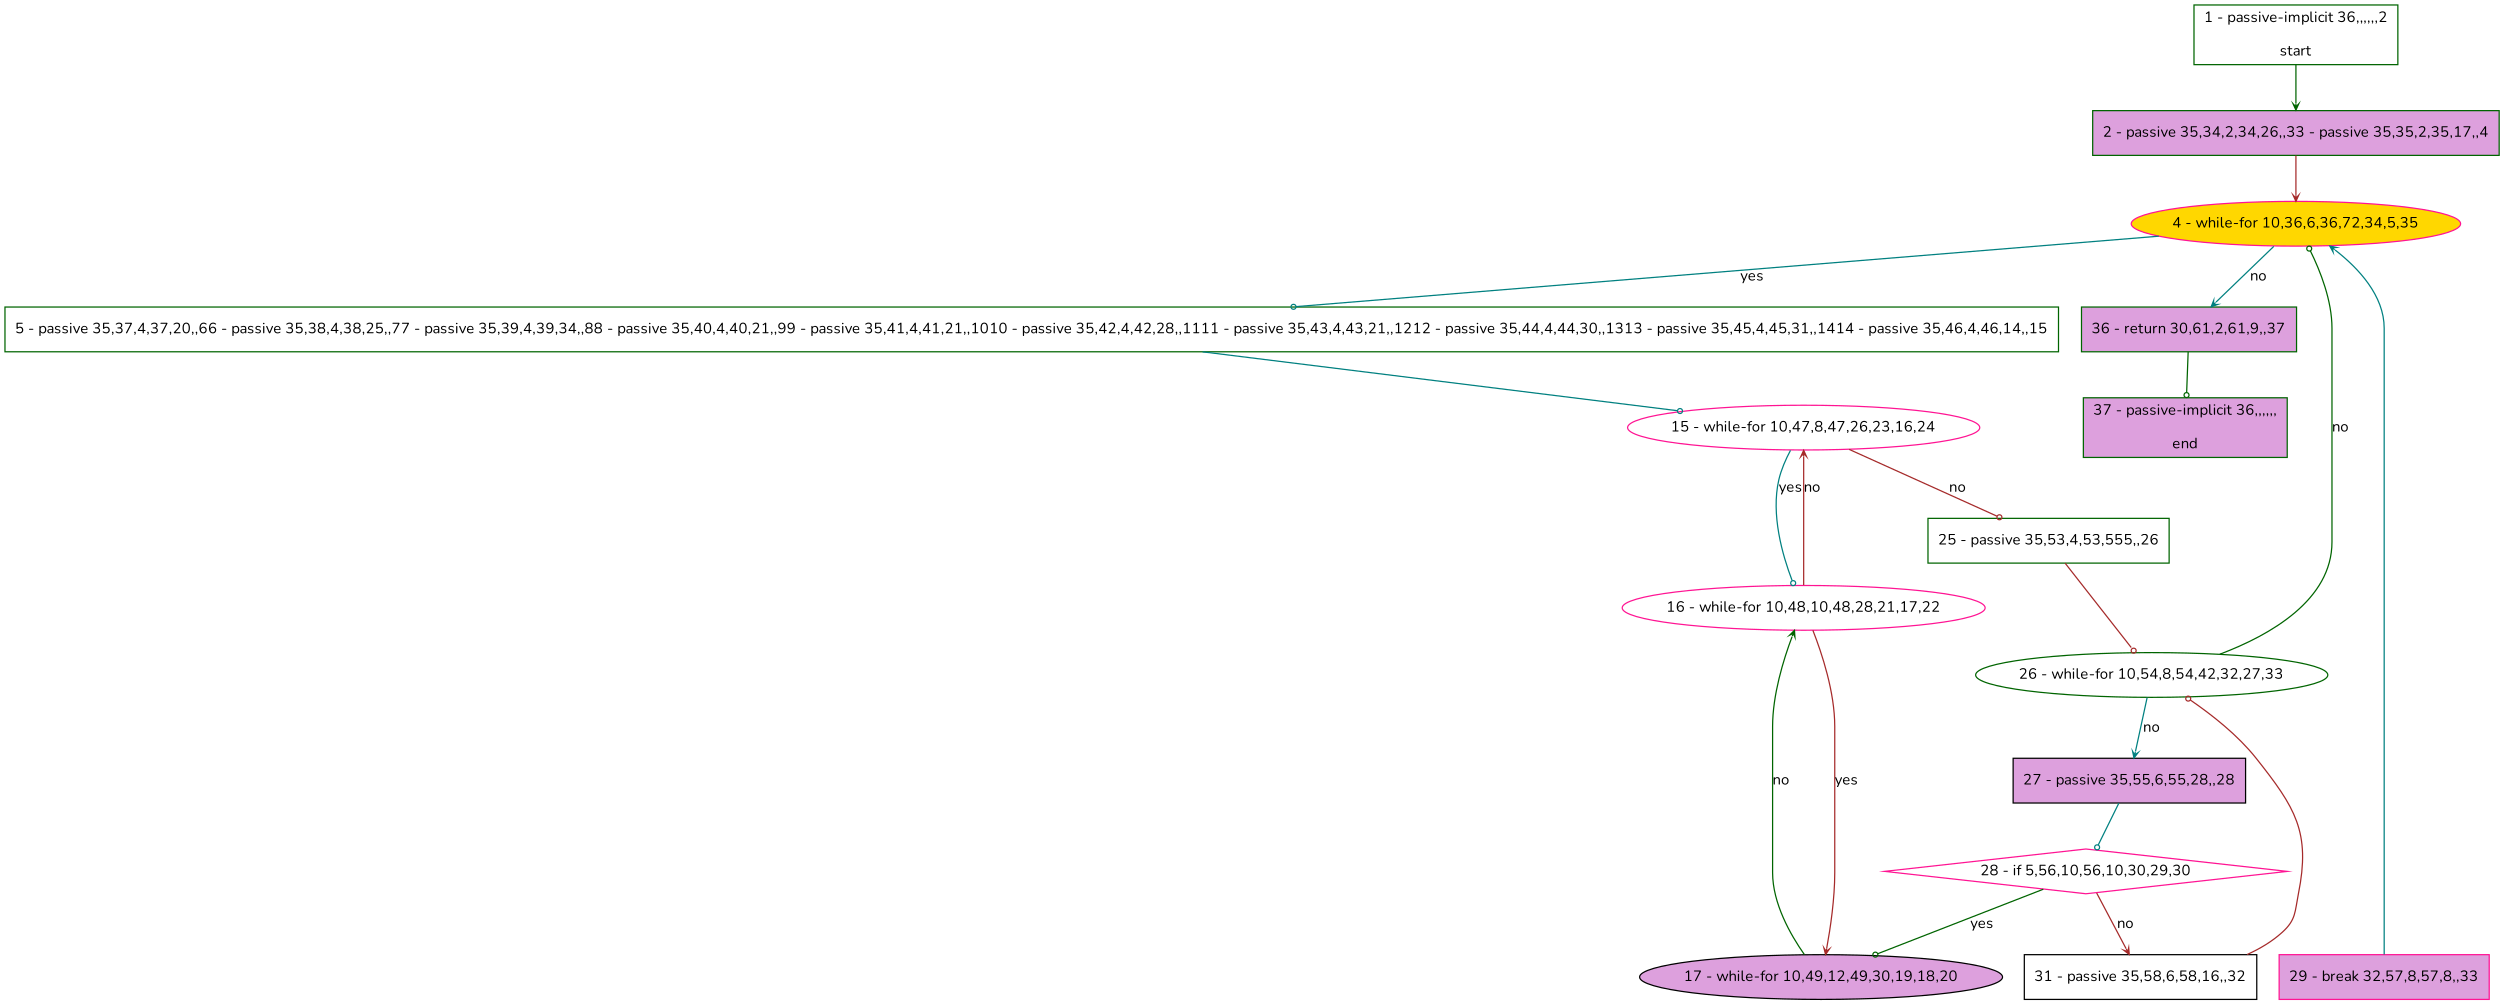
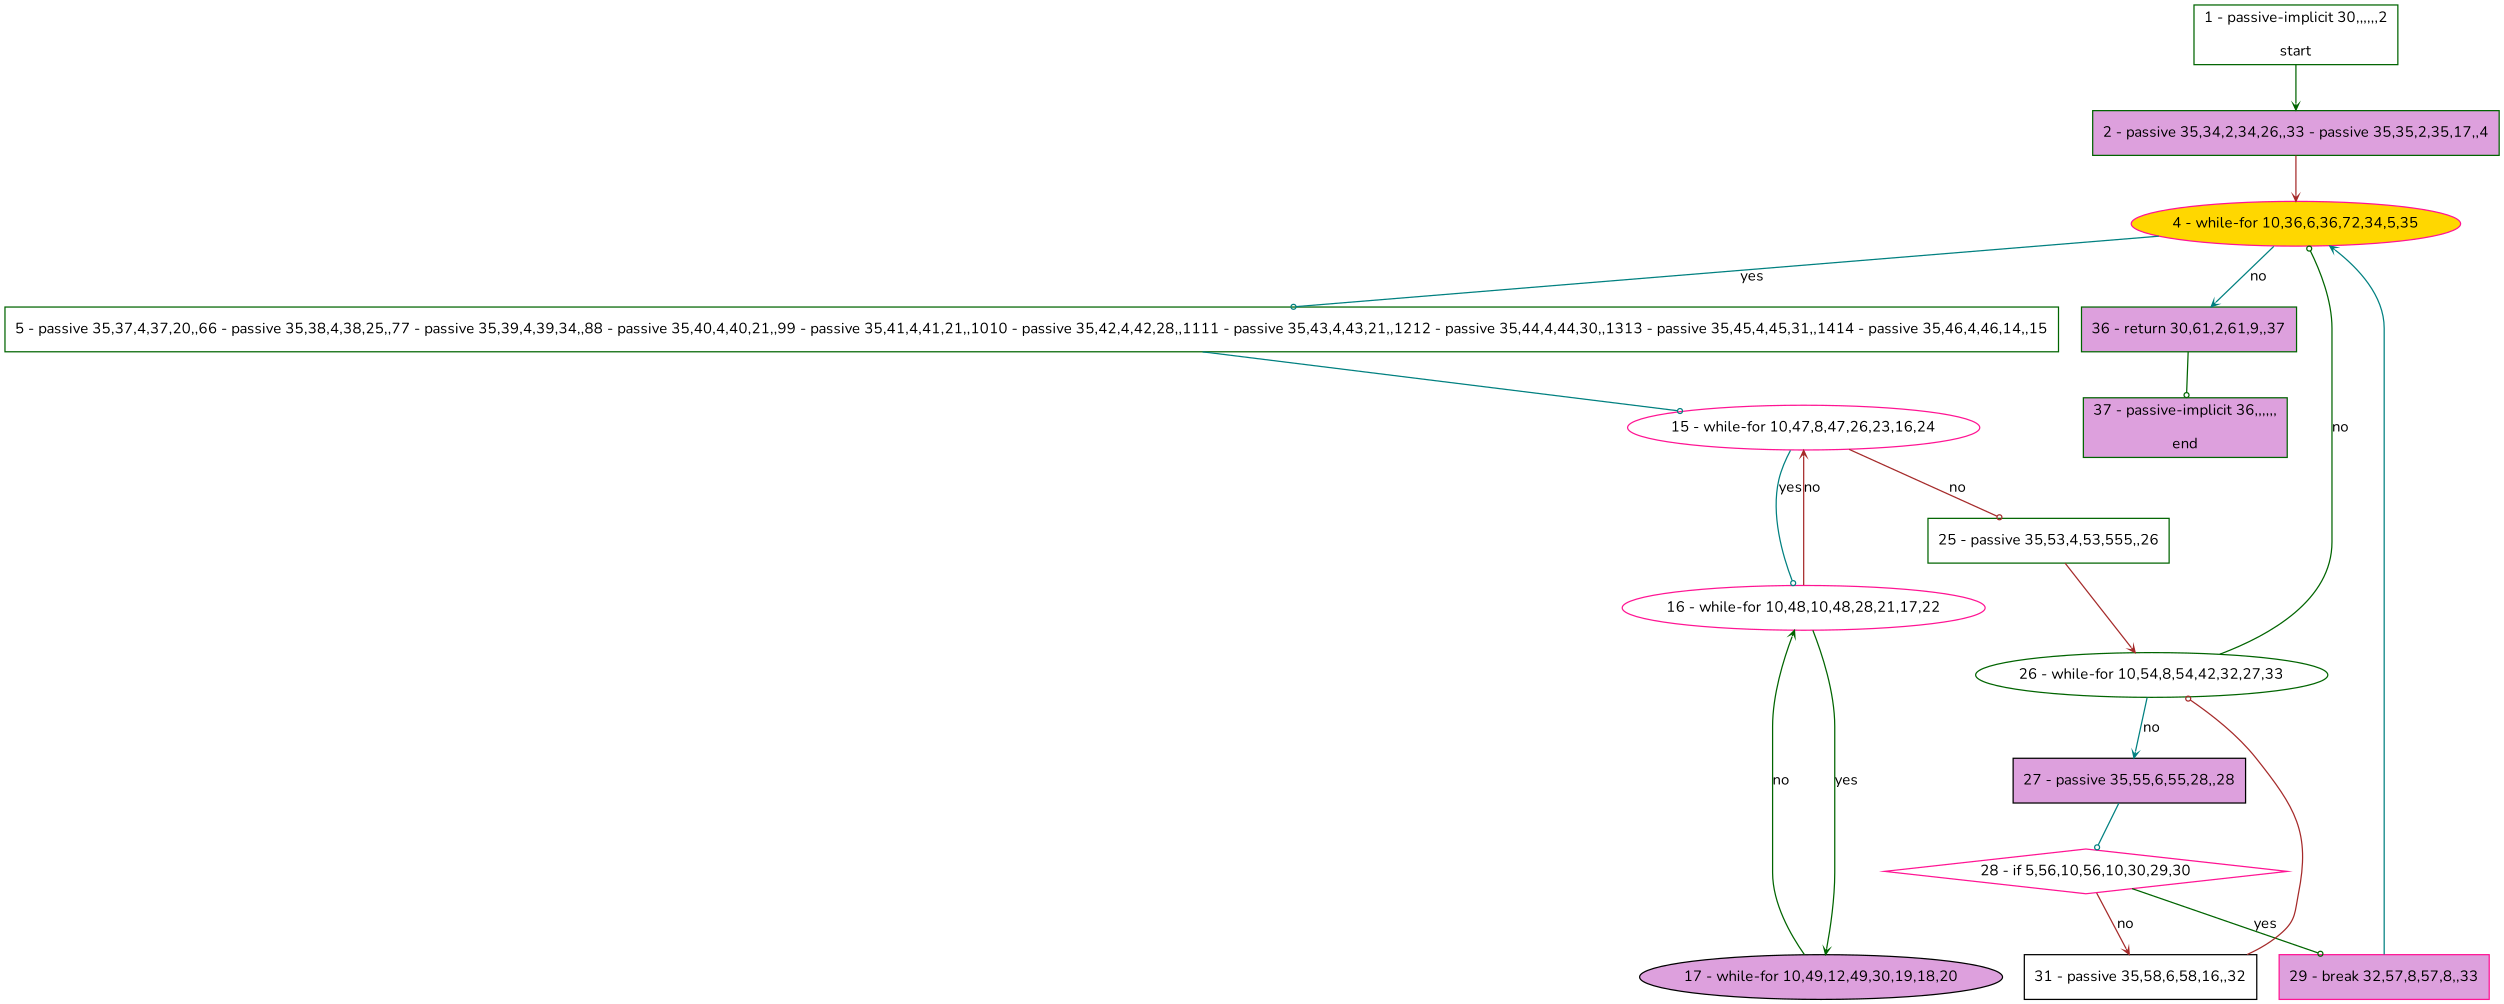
node "1 - passive-implicit 36,,,,,,2 start": label "1 - passive-implicit 36,,,,,,2 start" -> "1 - passive-implicit 30,,,,,,2 start"
edge "25 - passive 35,53,4,53,555,,26" -> "26 - while-for 10,54,8,54,42,32,27,33": arrowhead odot -> vee
edge "16 - while-for 10,48,10,48,28,21,17,22" -> "17 - while-for 10,49,12,49,30,19,18,20": color brown -> darkgreen
edge "28 - if 5,56,10,56,10,30,29,30" -> "17 - while-for 10,49,12,49,30,19,18,20": now "28 - if 5,56,10,56,10,30,29,30" -> "29 - break 32,57,8,57,8,,33"
